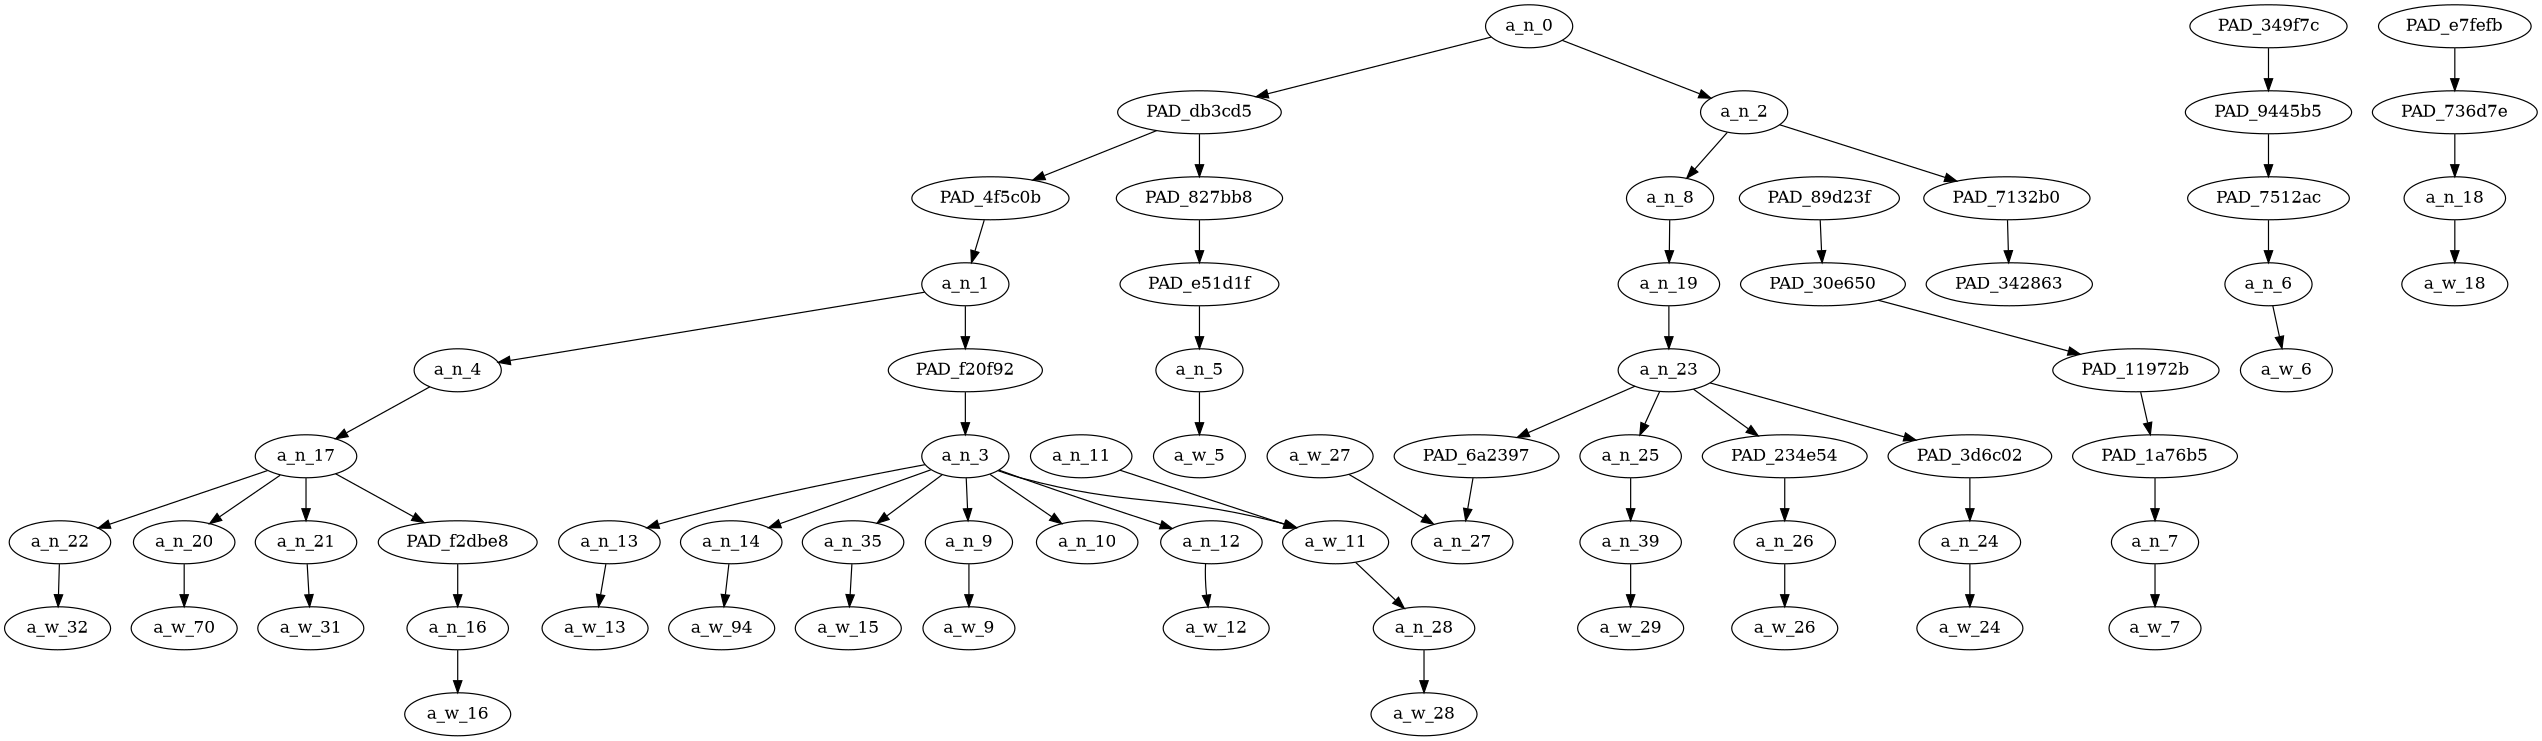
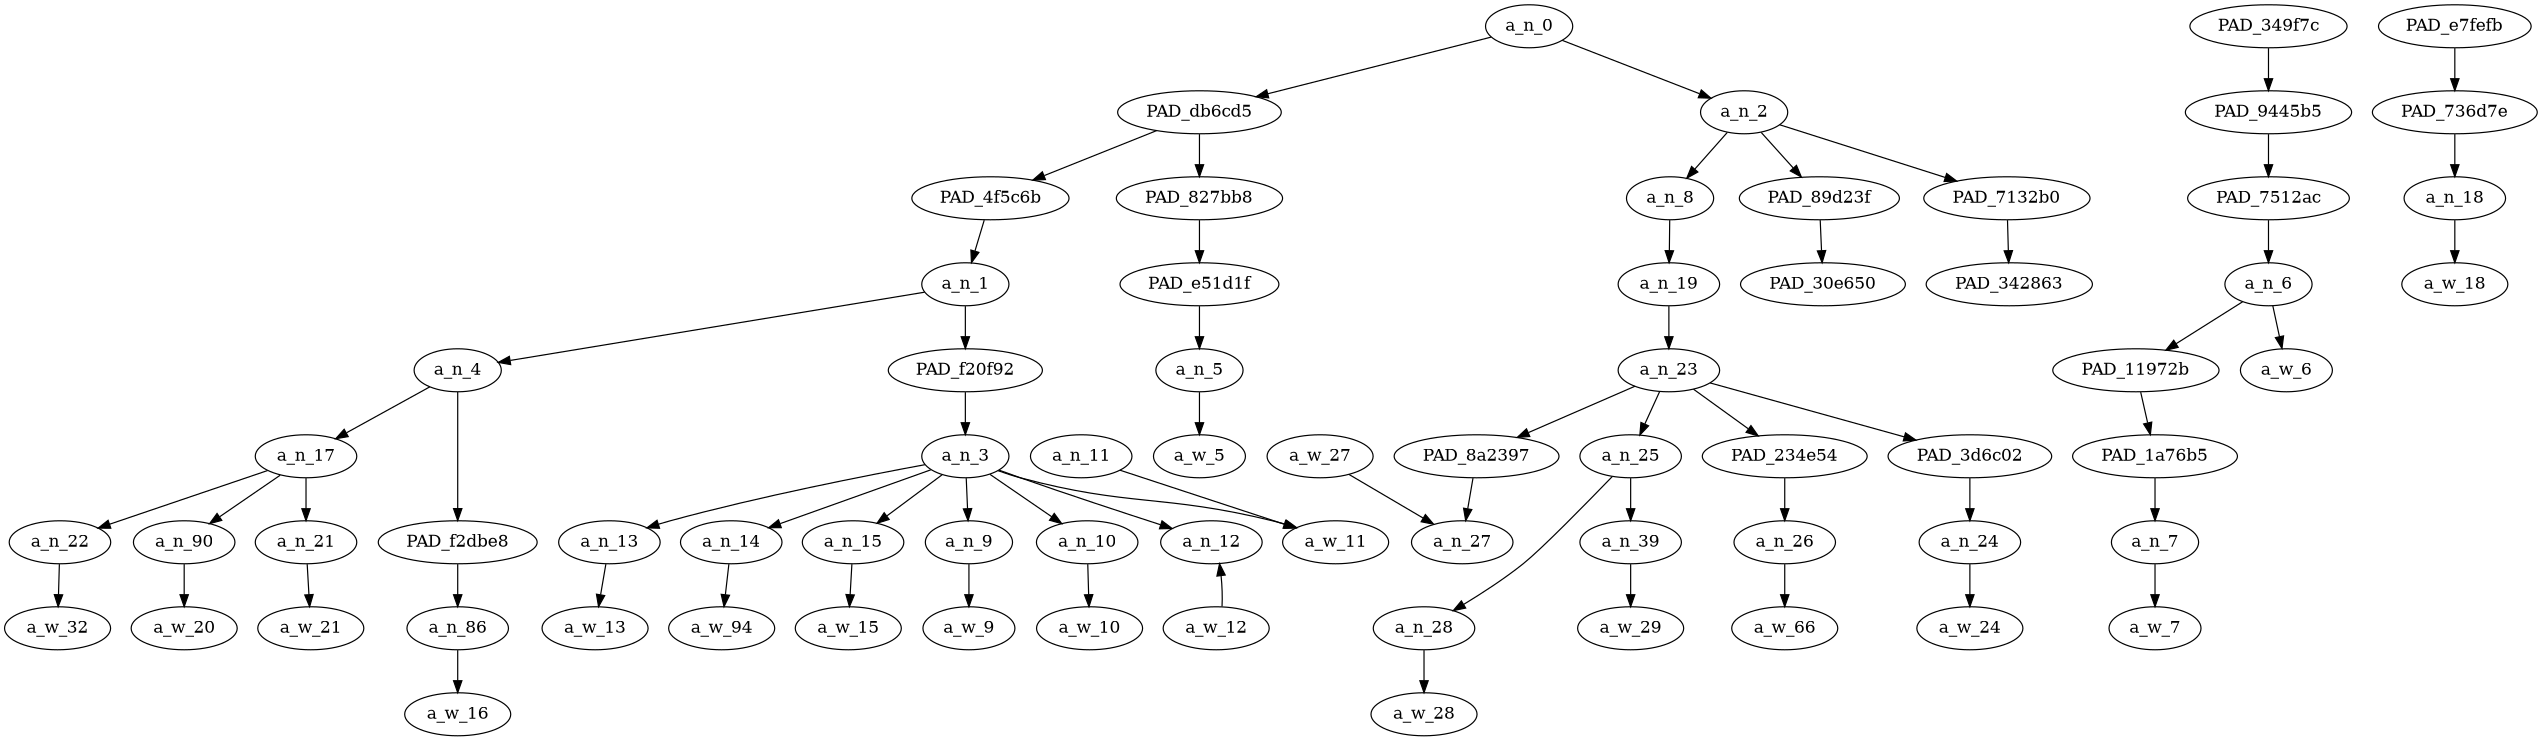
node "PAD_db3cd5": label "PAD_db3cd5" -> "PAD_db6cd5"
edge "a_n_2" -> "PAD_89d23f": added
node "PAD_4f5c0b": label "PAD_4f5c0b" -> "PAD_4f5c6b"
edge "PAD_30e650" -> "PAD_11972b": now "a_n_6" -> "PAD_11972b"
node "PAD_6a2397": label "PAD_6a2397" -> "PAD_8a2397"
edge "a_n_17" -> "PAD_f2dbe8": now "a_n_4" -> "PAD_f2dbe8"
node "a_n_20": label "a_n_20" -> "a_n_90"
node "a_n_35": label "a_n_35" -> "a_n_15"
edge "a_n_12" -> "a_w_12": reversed
edge "a_w_11" -> "a_n_28": now "a_n_25" -> "a_n_28"
node "a_w_70": label "a_w_70" -> "a_w_20"
node "a_w_31": label "a_w_31" -> "a_w_21"
node "a_n_16": label "a_n_16" -> "a_n_86"
node "a_w_10": added
node "a_w_26": label "a_w_26" -> "a_w_66"
